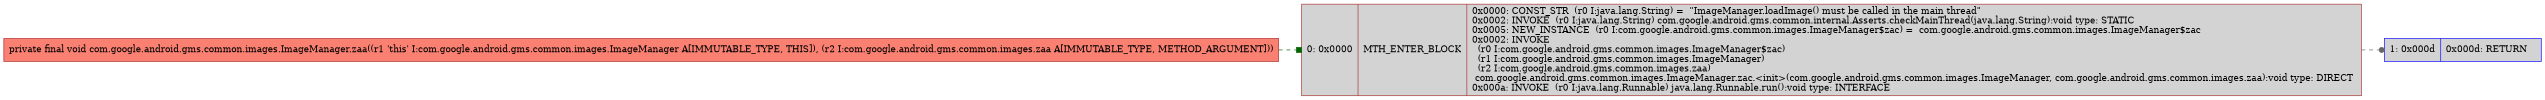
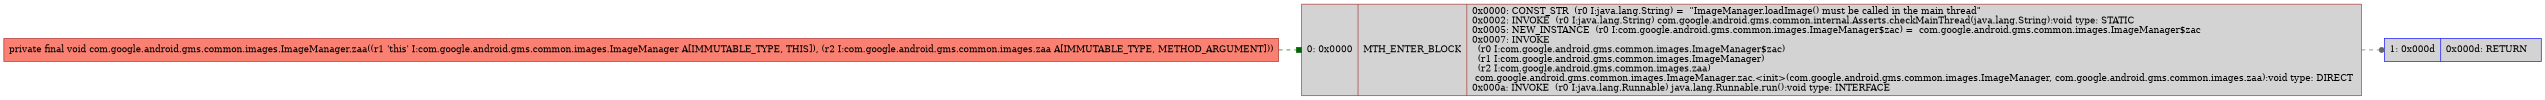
node "0: 0x0000": text "0x0002: INVOKE" -> "0x0007: INVOKE"
